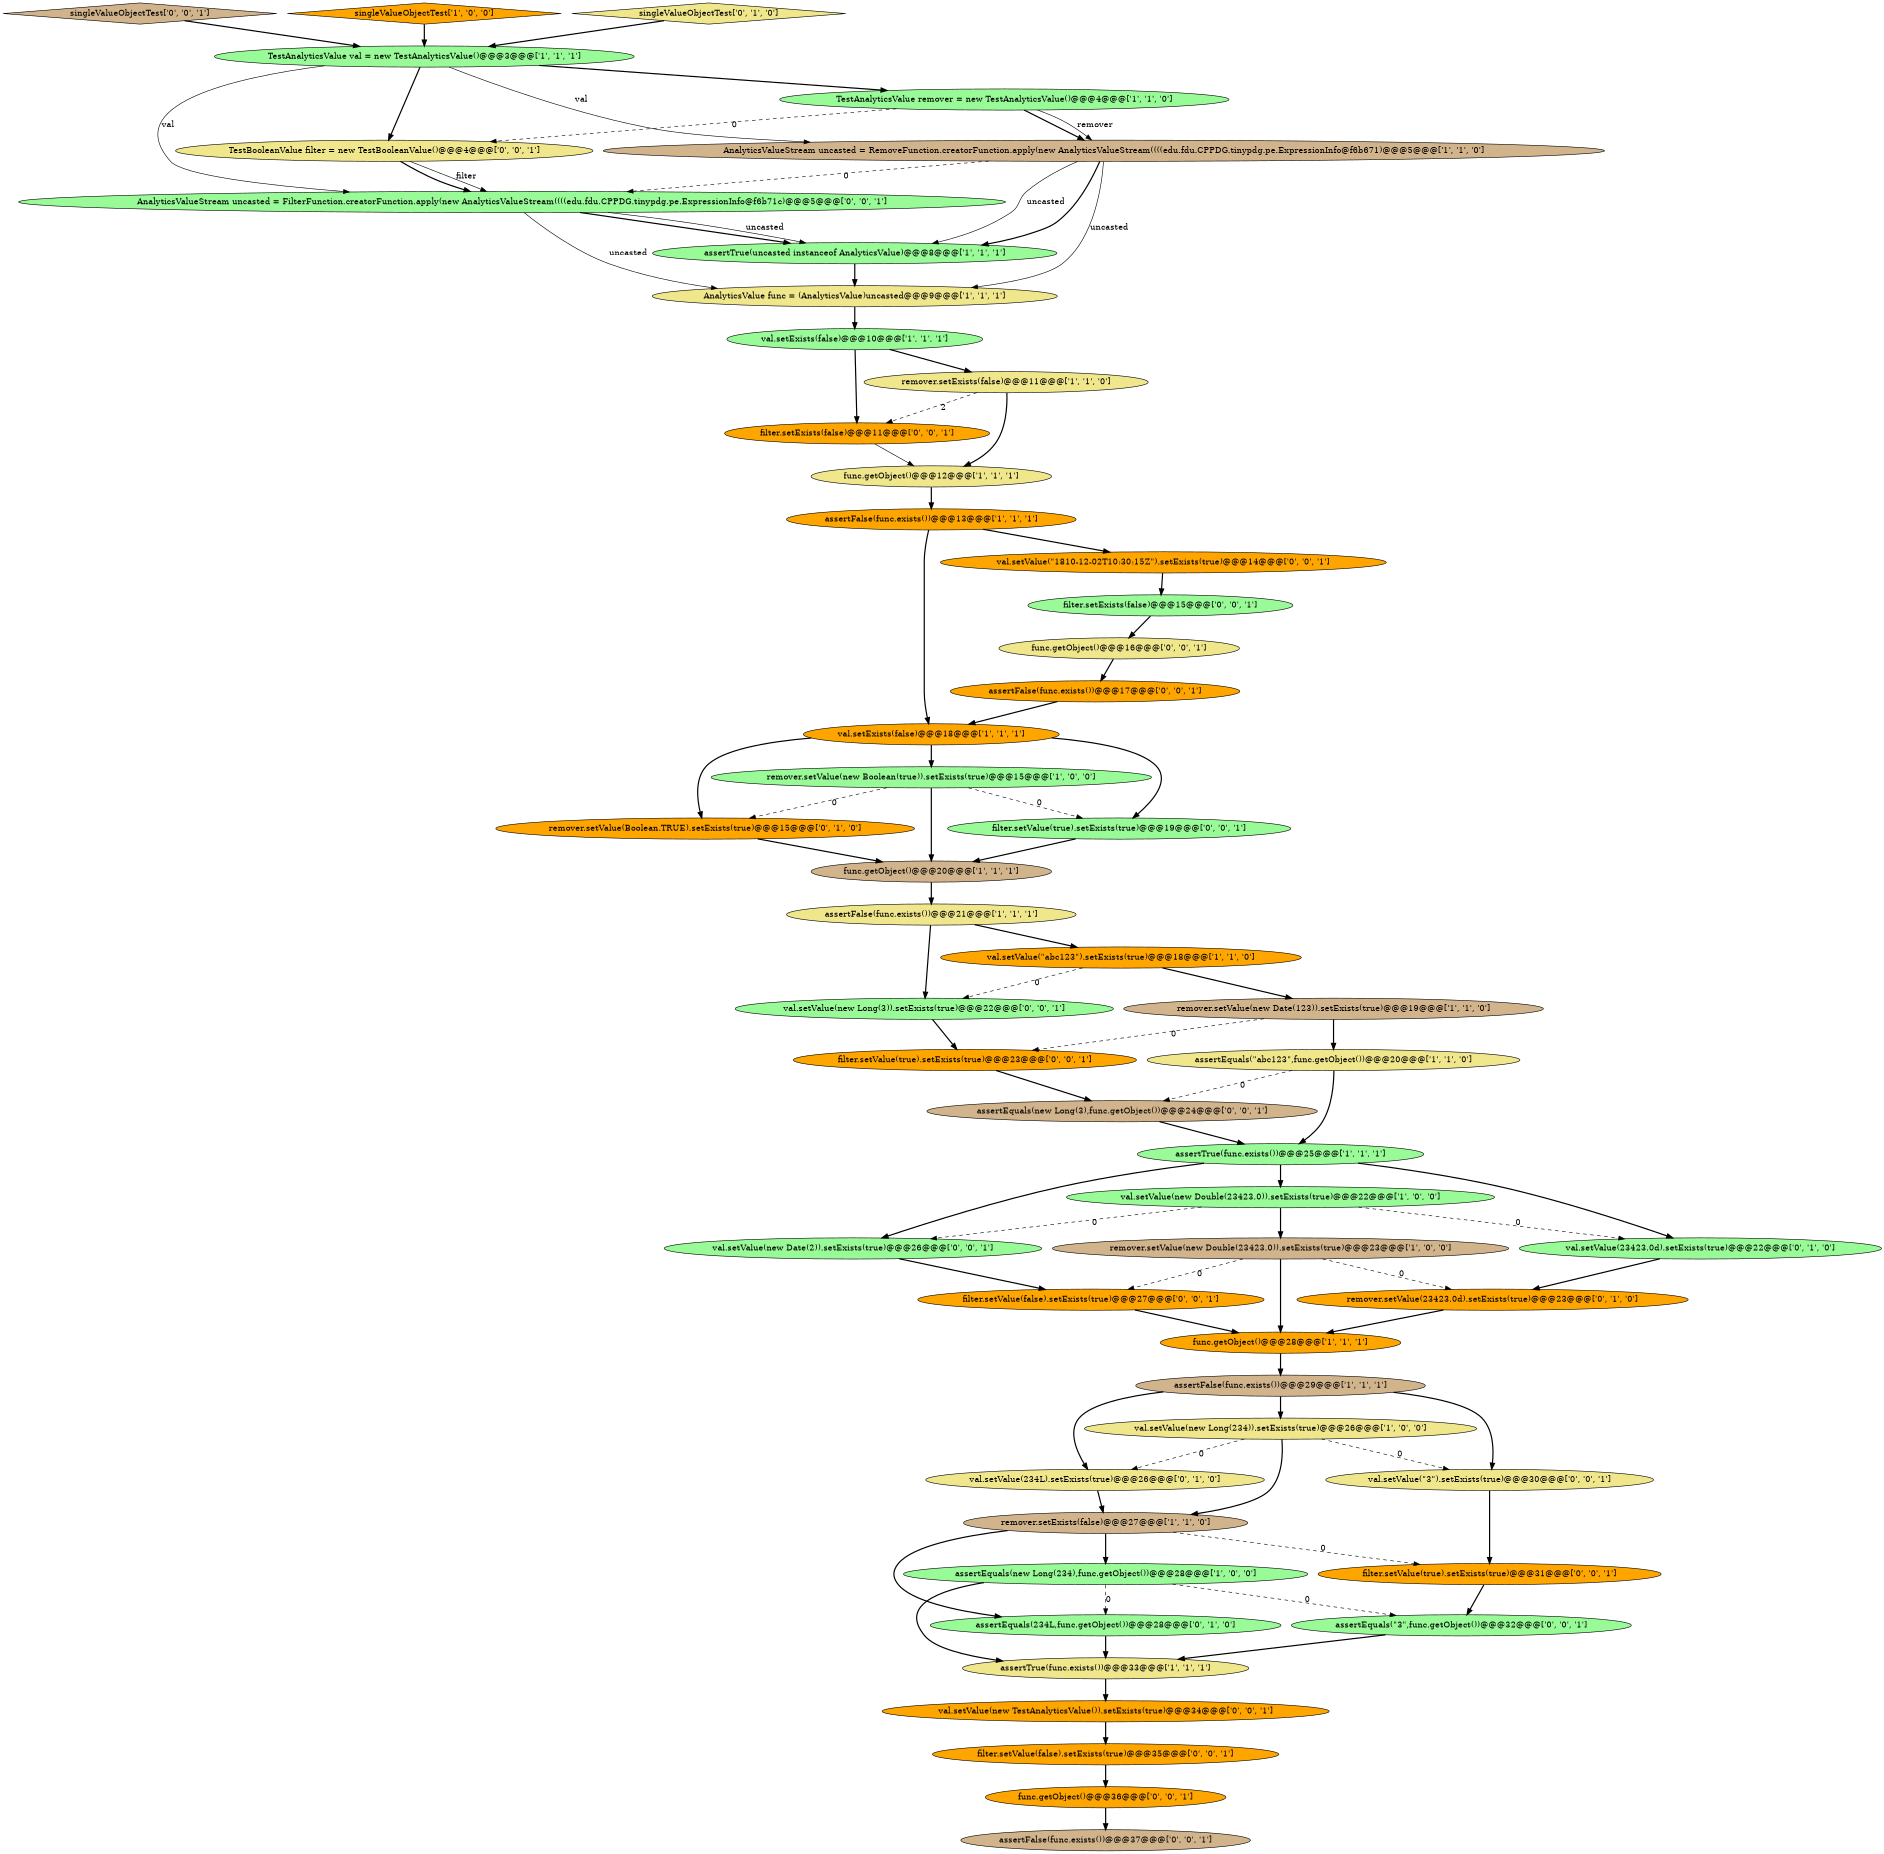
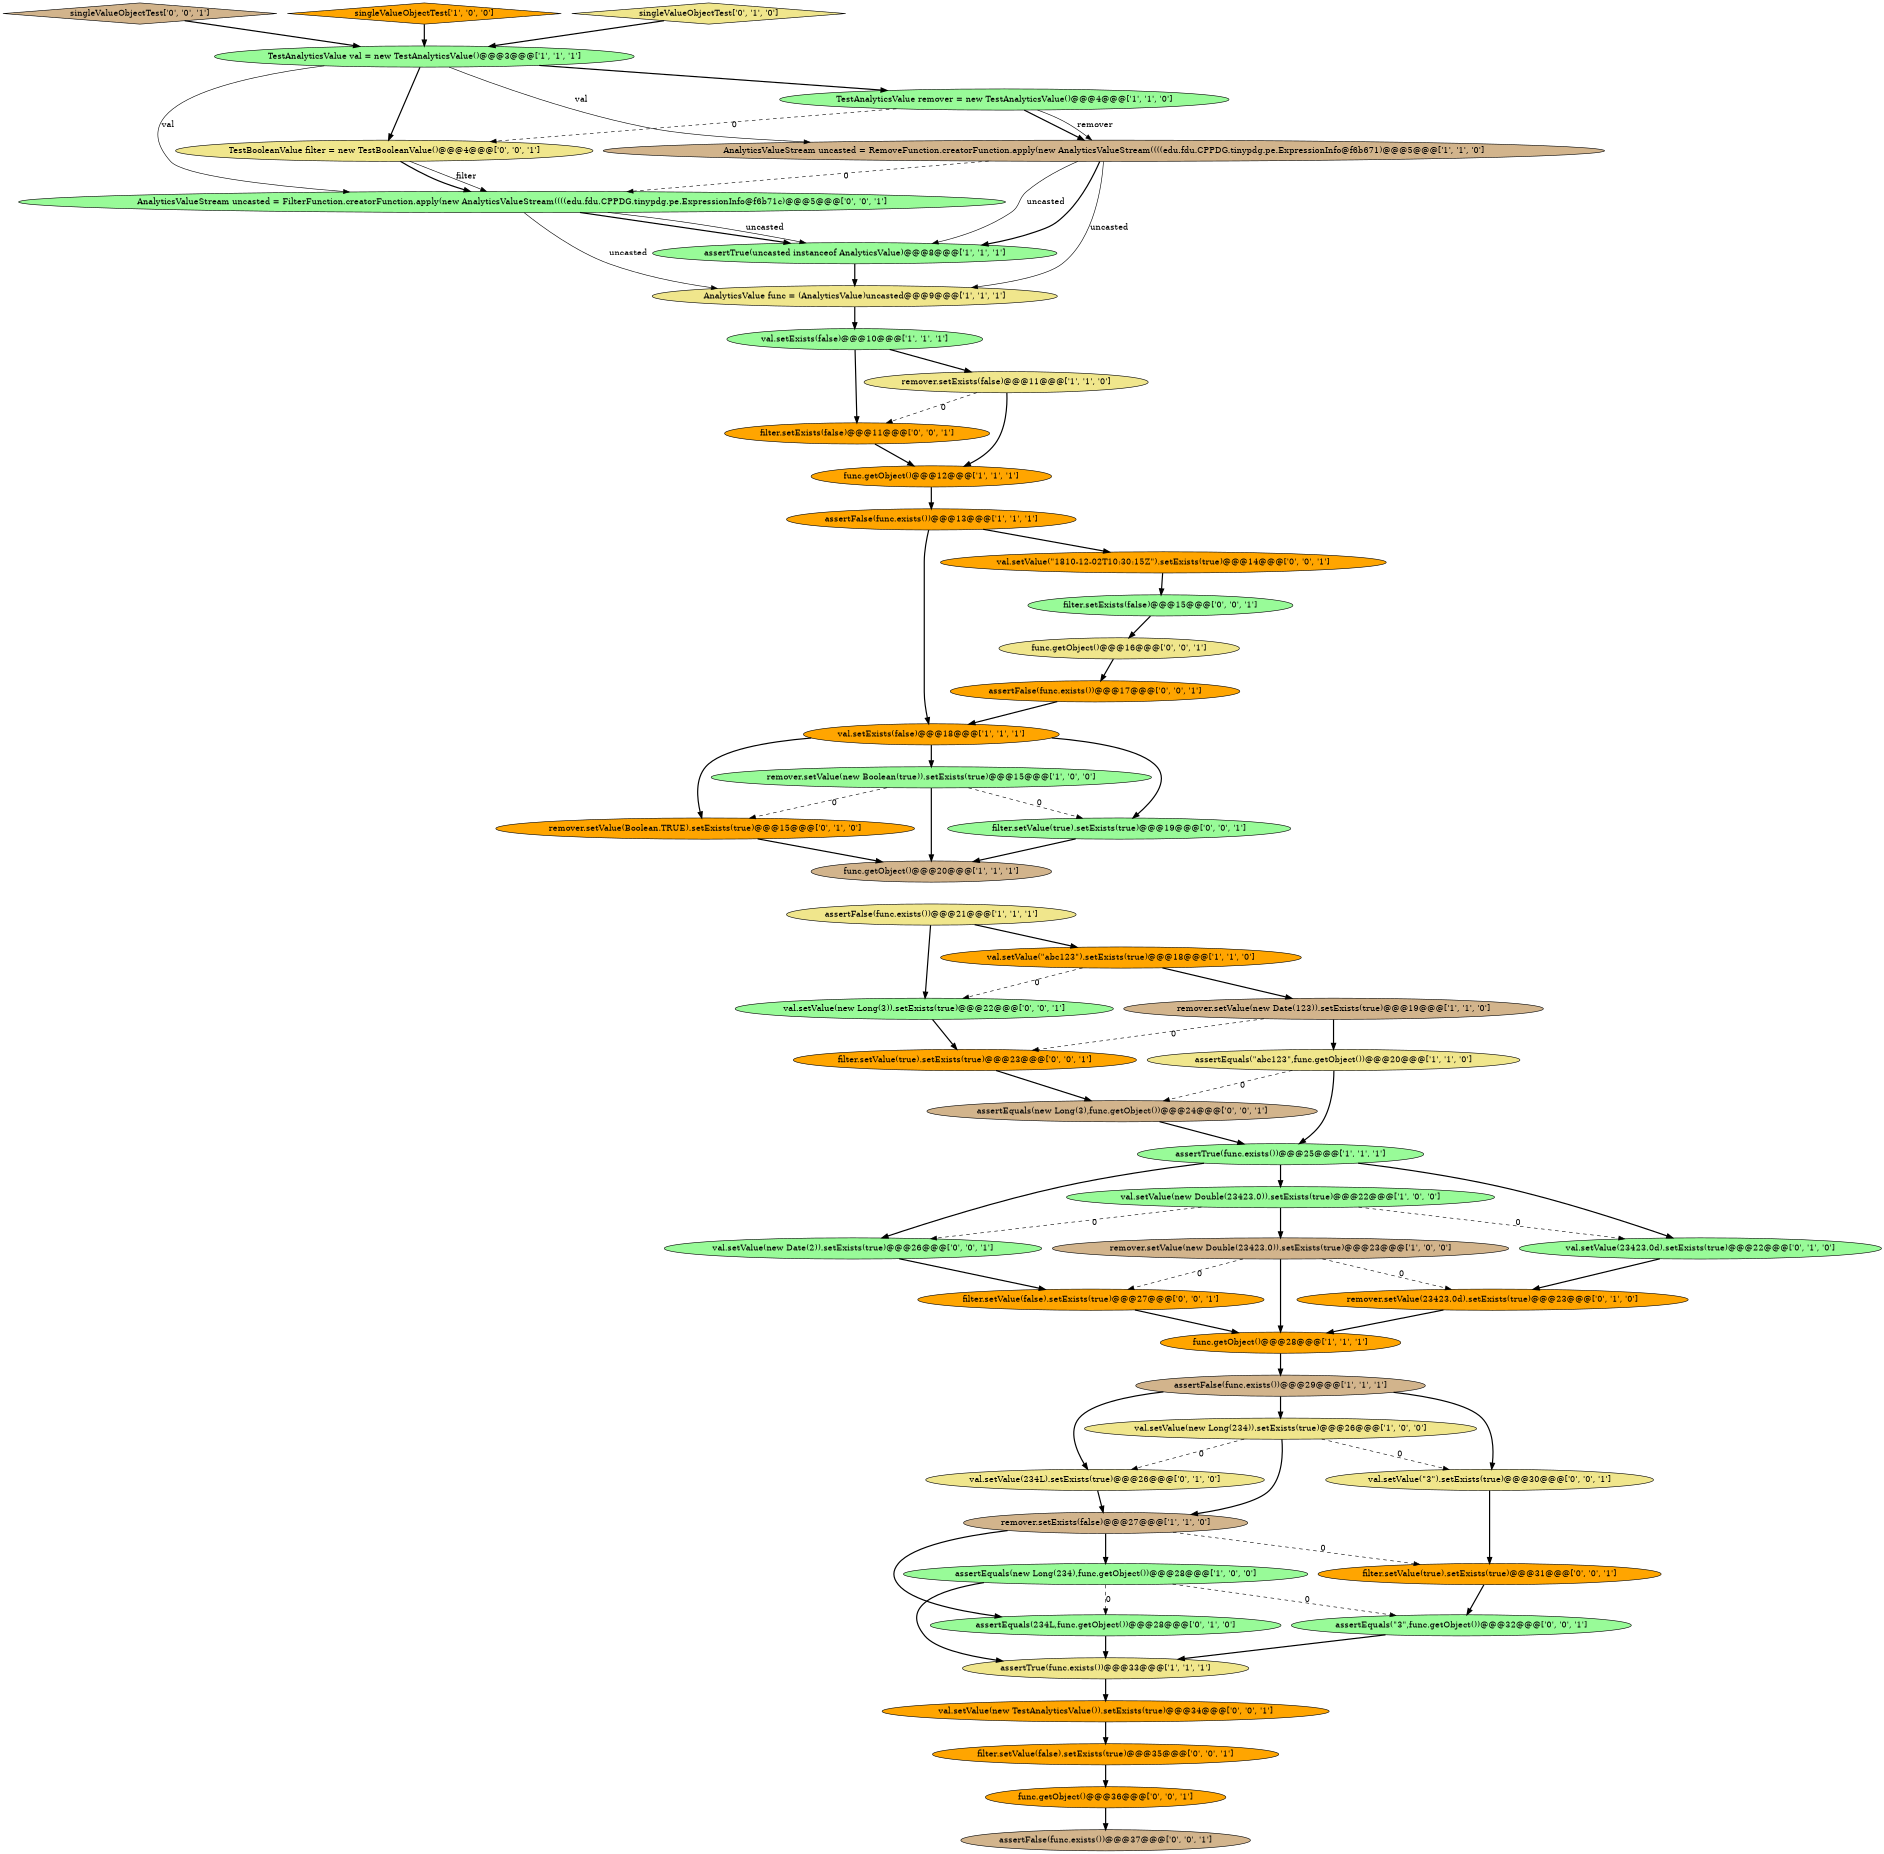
edge "remover.setExists(false)@@@11@@@['1', '1', '0']" -> "filter.setExists(false)@@@11@@@['0', '0', '1']": label "2" -> "0"
edge "filter.setExists(false)@@@11@@@['0', '0', '1']" -> "func.getObject()@@@12@@@['1', '1', '1']": style solid -> bold
node "func.getObject()@@@12@@@['1', '1', '1']": fillcolor khaki -> orange
edge "func.getObject()@@@20@@@['1', '1', '1']" -> "assertFalse(func.exists())@@@21@@@['1', '1', '1']": removed
